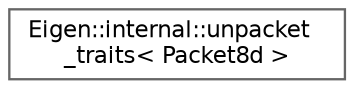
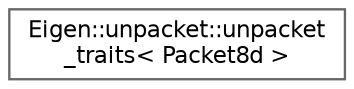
node "Eigen::internal::unpacket _traits< Packet8d >": label "Eigen::internal::unpacket _traits< Packet8d >" -> "Eigen::unpacket::unpacket _traits< Packet8d >"
